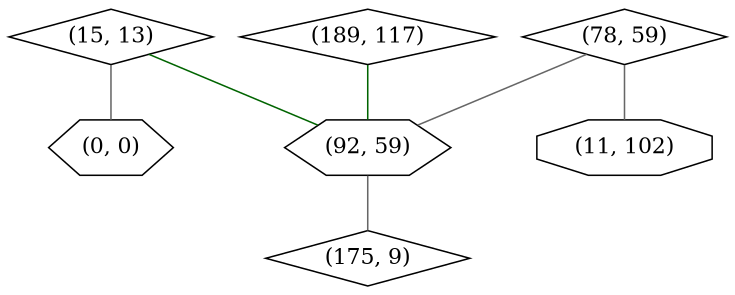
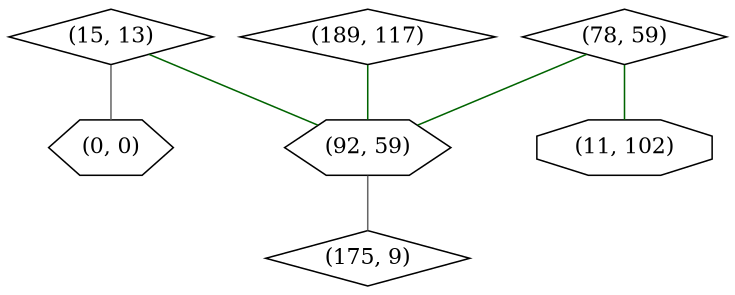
edge "(78, 59)" -- "(92, 59)": color gray40 -> darkgreen
edge "(78, 59)" -- "(11, 102)": color gray40 -> darkgreen
